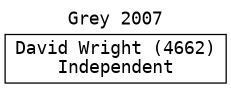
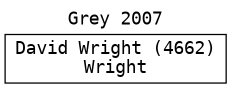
node "David Wright (4662) Independent": label "David Wright (4662) Independent" -> "David Wright (4662) Wright"
